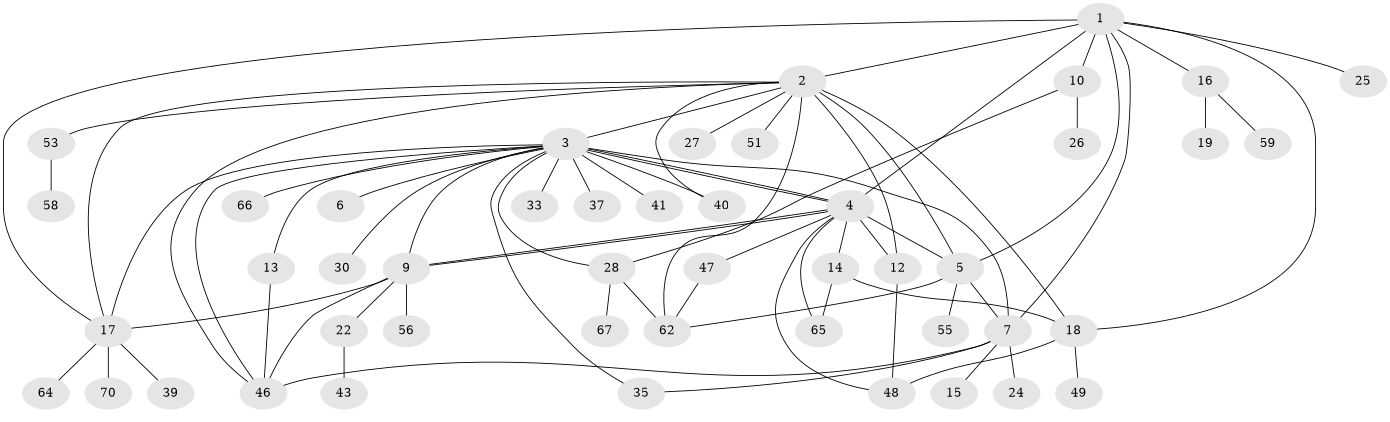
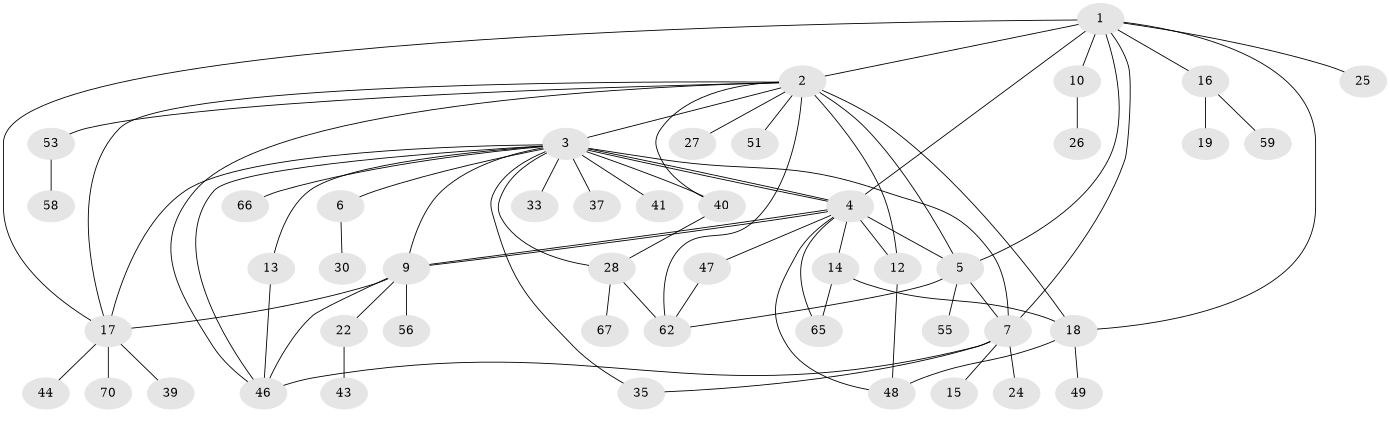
edge "10" -- "28": now "40" -- "28"
edge "3" -- "30": now "6" -- "30"
node "64": label "64" -> "44"
